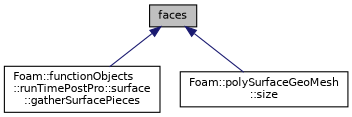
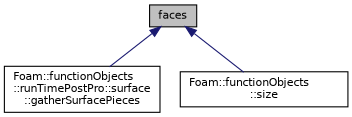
node "Foam::polySurfaceGeoMesh ::size": label "Foam::polySurfaceGeoMesh ::size" -> "Foam::functionObjects ::size"
